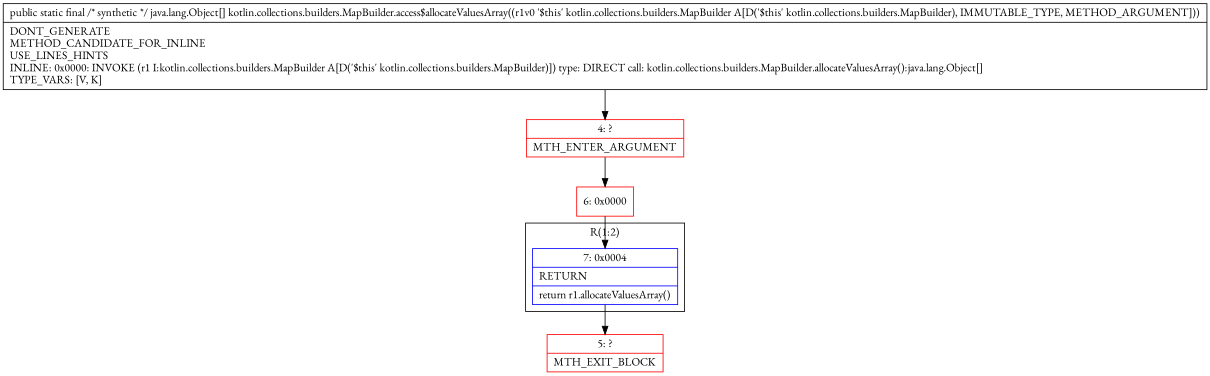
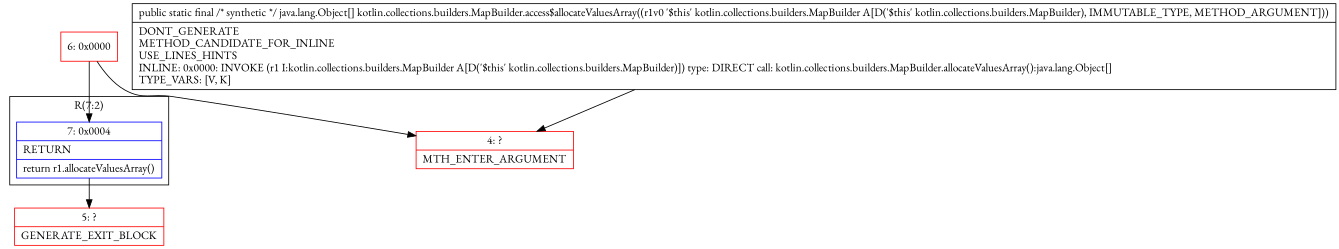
edge "4: ?" -> "6: 0x0000": reversed
cluster "R(1:2)": label "R(1:2)" -> "R(7:2)"
node "5: ?": text "MTH_EXIT_BLOCK" -> "GENERATE_EXIT_BLOCK"
